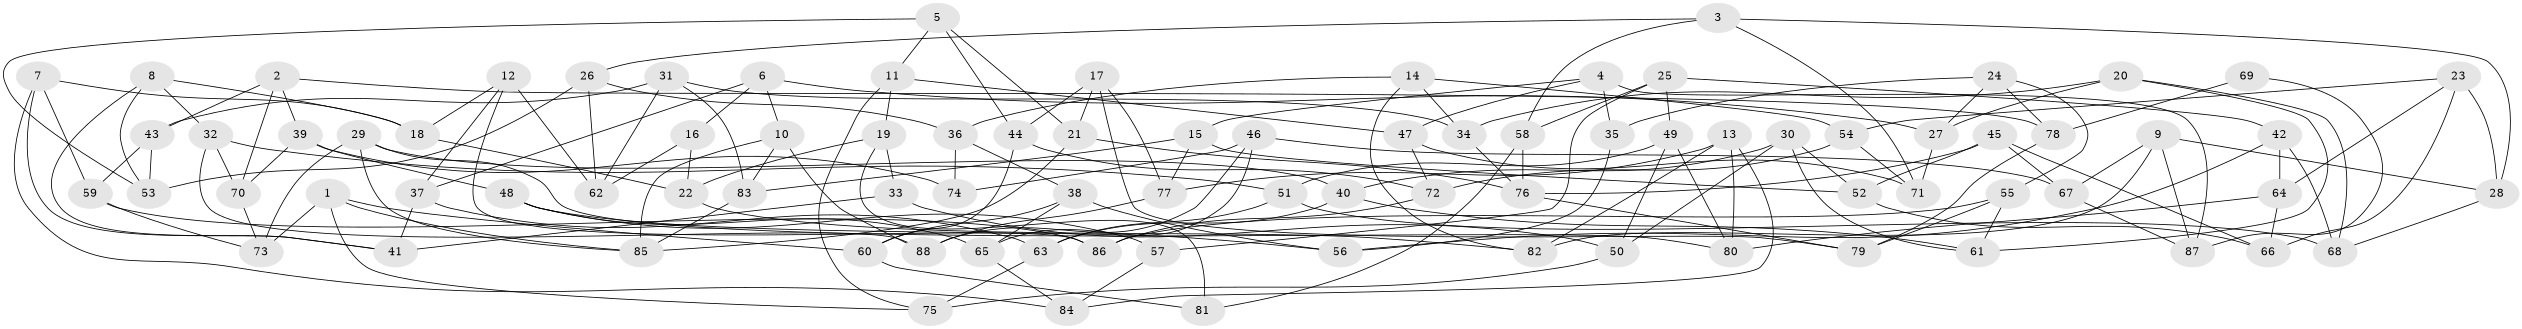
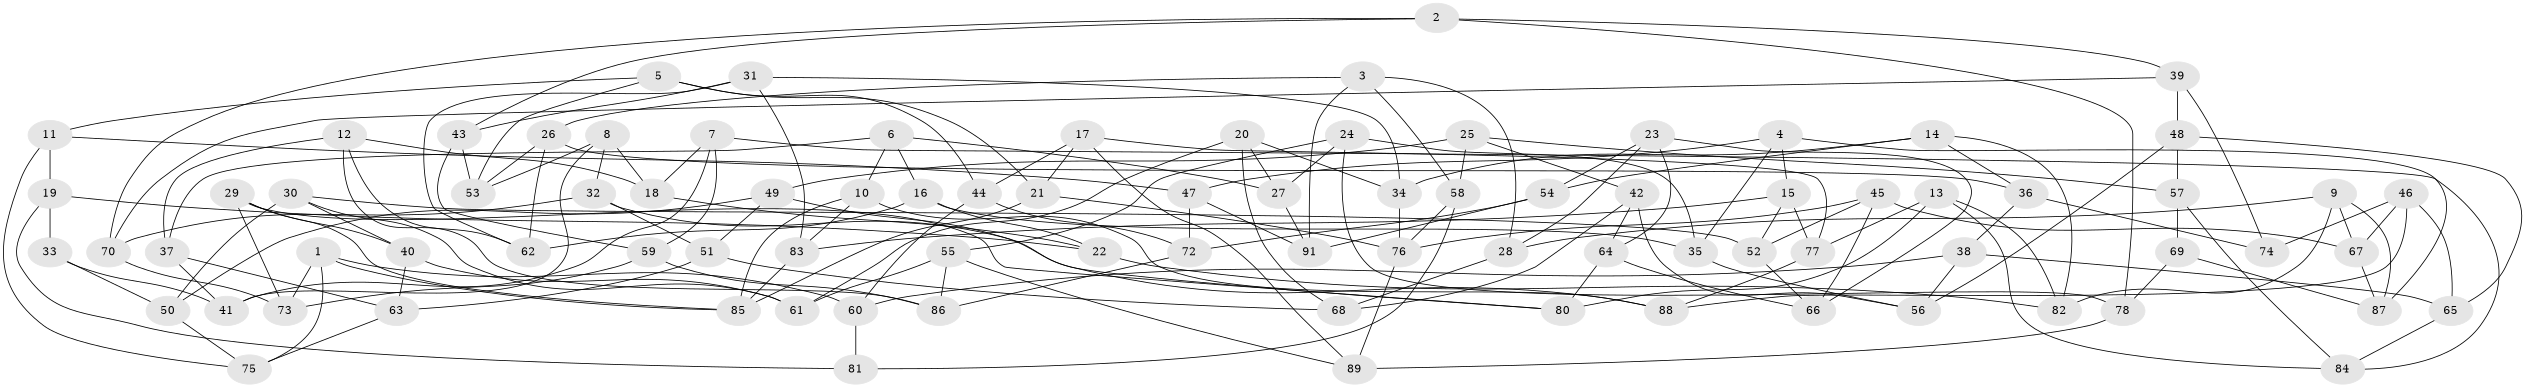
node "71": label "71" -> "91"
edge "57" -- "69": added
edge "16" -- "35": added
node "79": label "79" -> "89"
